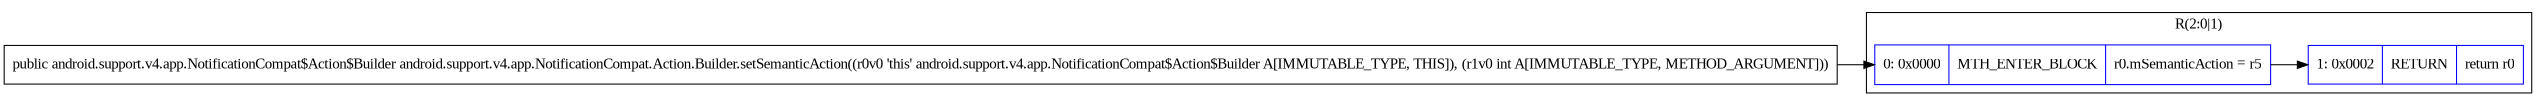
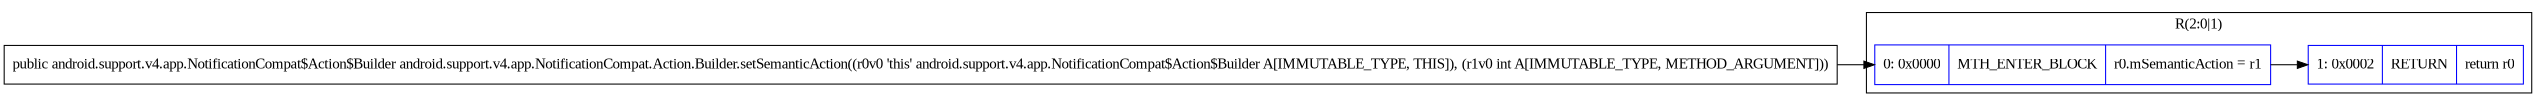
node "0: 0x0000": text "r0.mSemanticAction = r5" -> "r0.mSemanticAction = r1"
